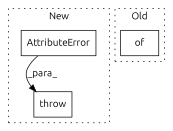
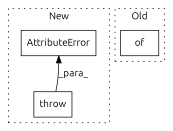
edge "AttributeError" -> "throw": reversed
